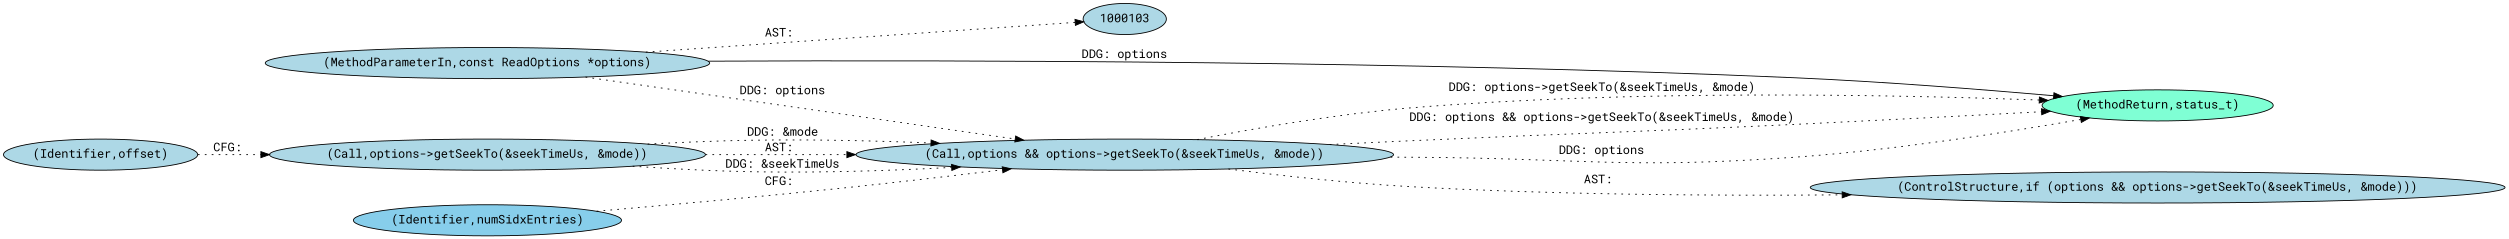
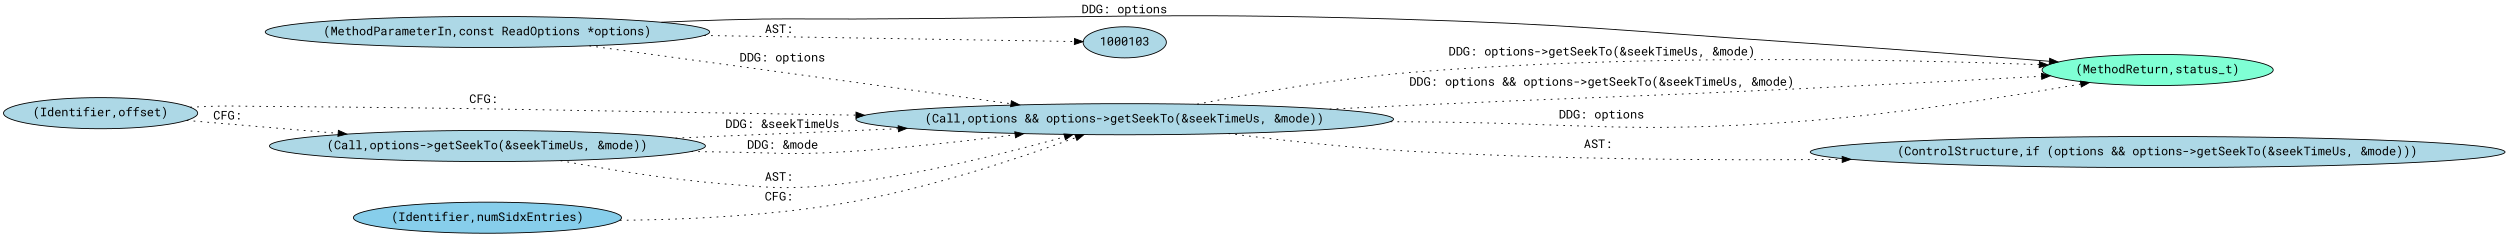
edge "(Identifier,offset)" -> "(Call,options && options->getSeekTo(&seekTimeUs, &mode))": added, label "CFG:"
